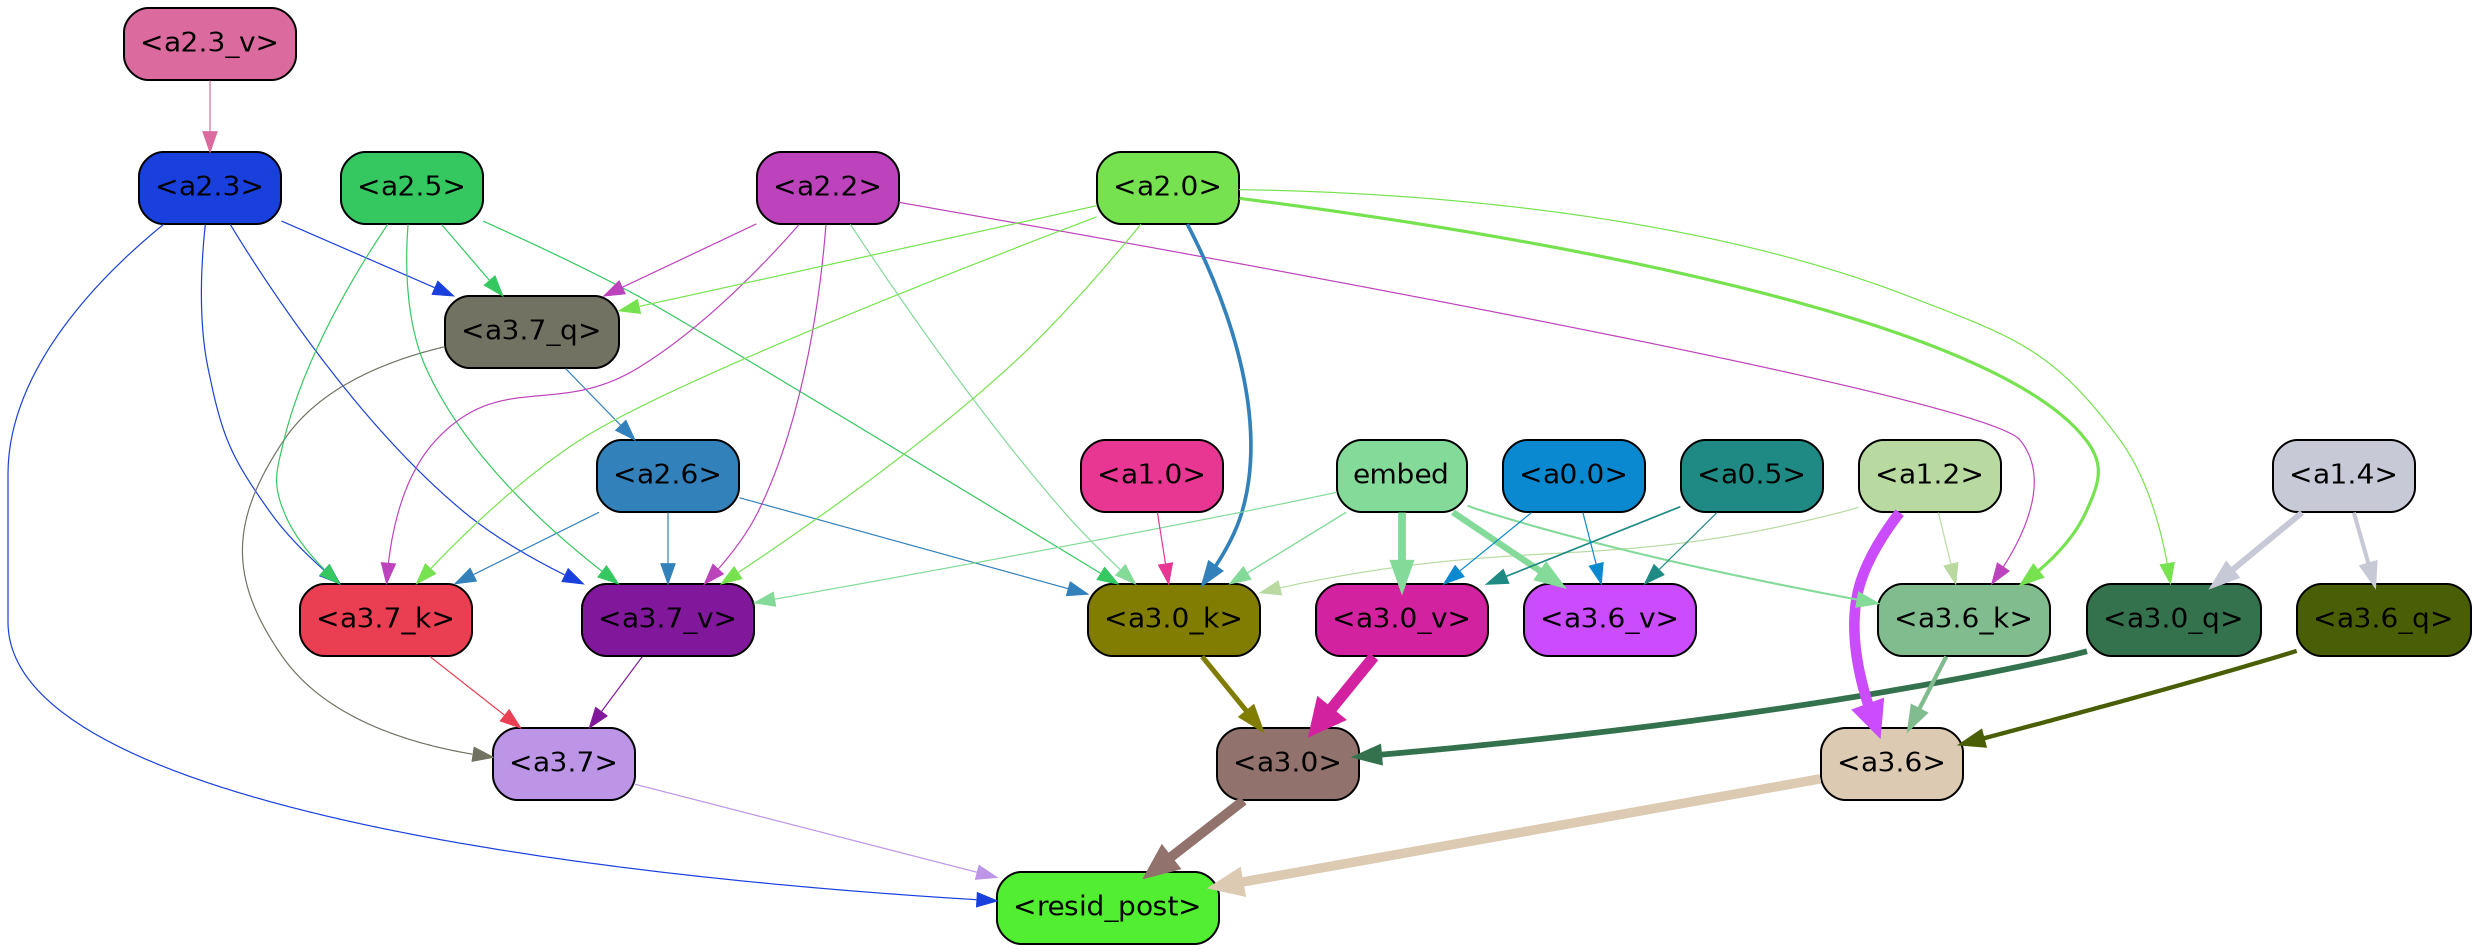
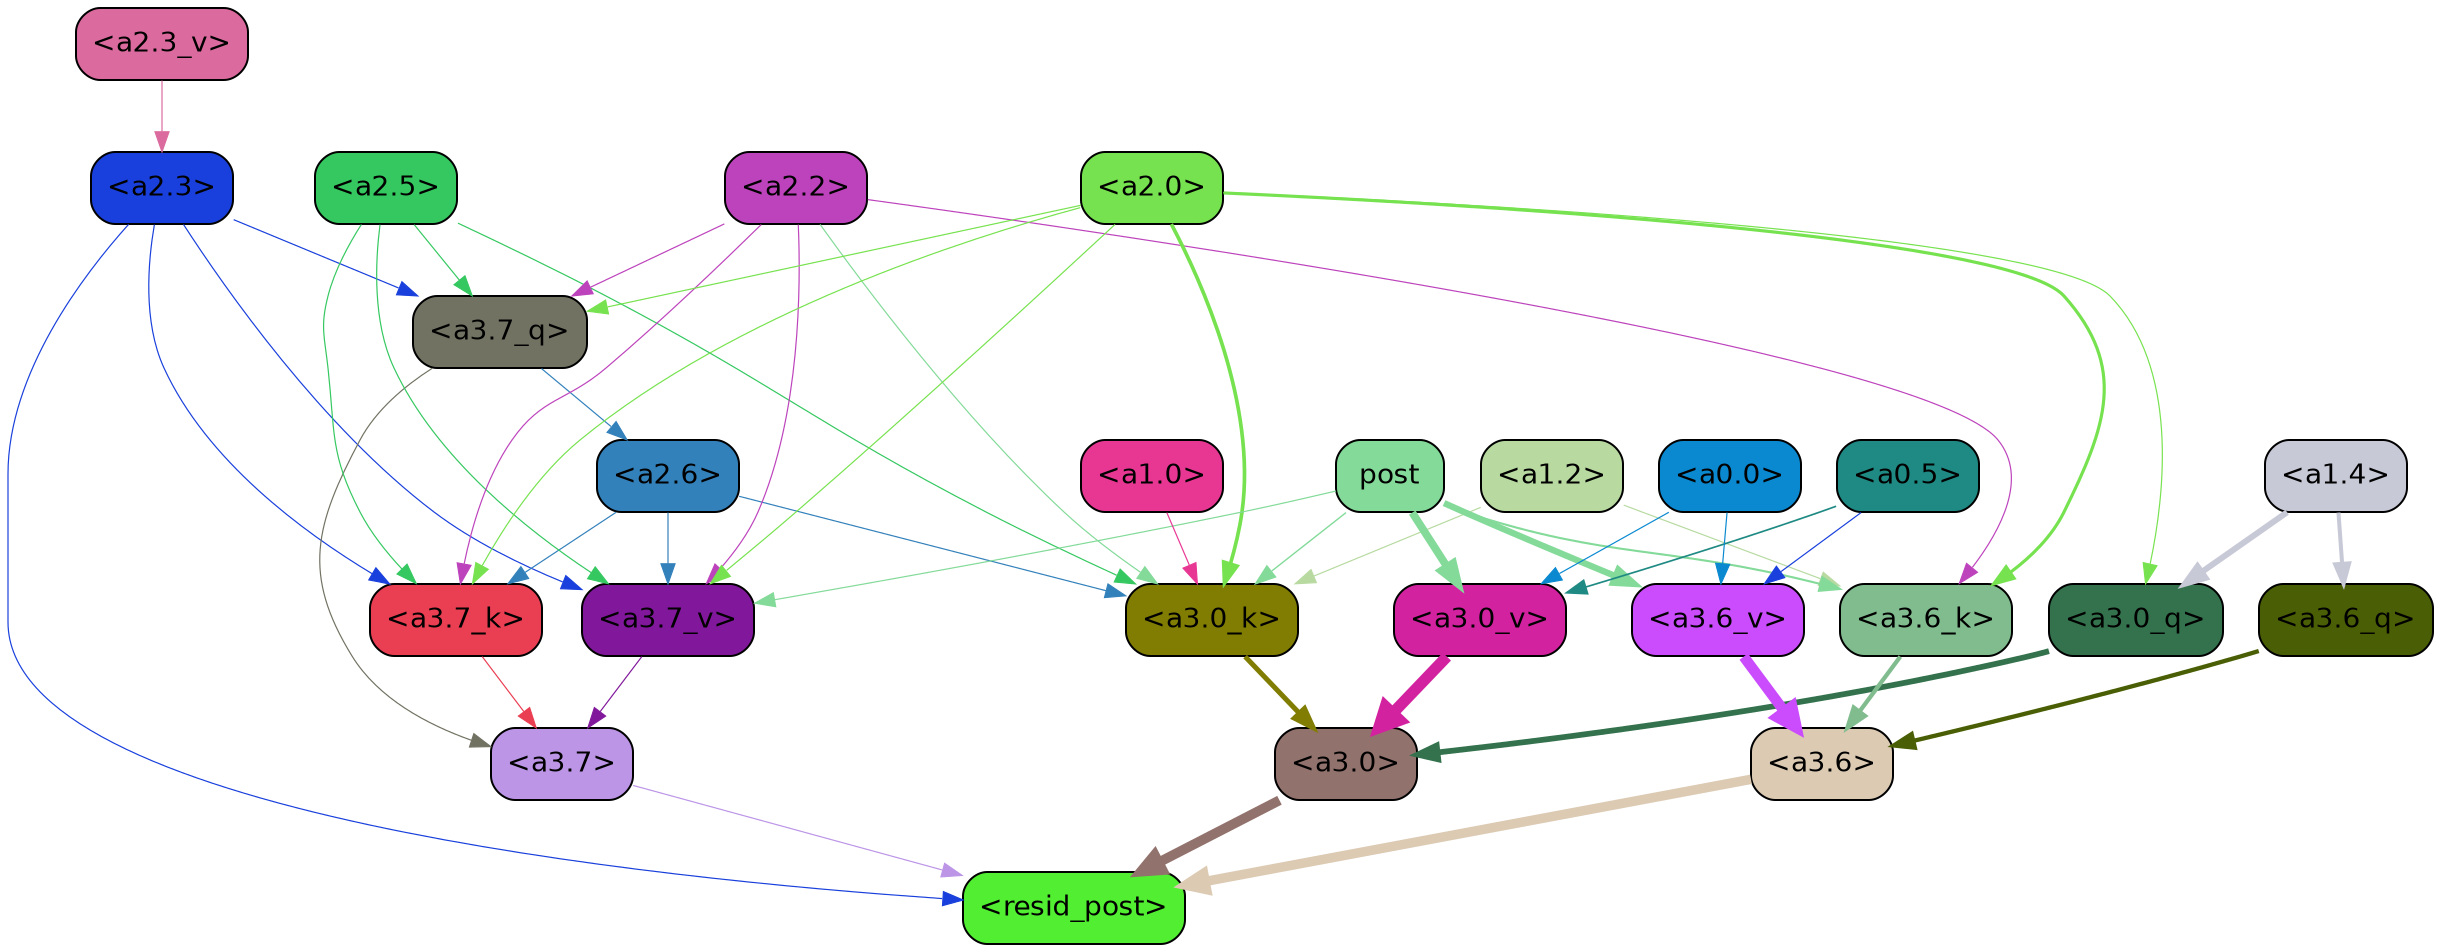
edge "<a2.0>" -> "<a3.0_k>": color #3381bb -> #77e24f
node "embed": label "embed" -> "post"
edge "<a0.5>" -> "<a3.6_v>": color #1f8a83 -> #1940dc
edge "<a1.2>" -> "<a3.6>": now "<a3.6_v>" -> "<a3.6>"
